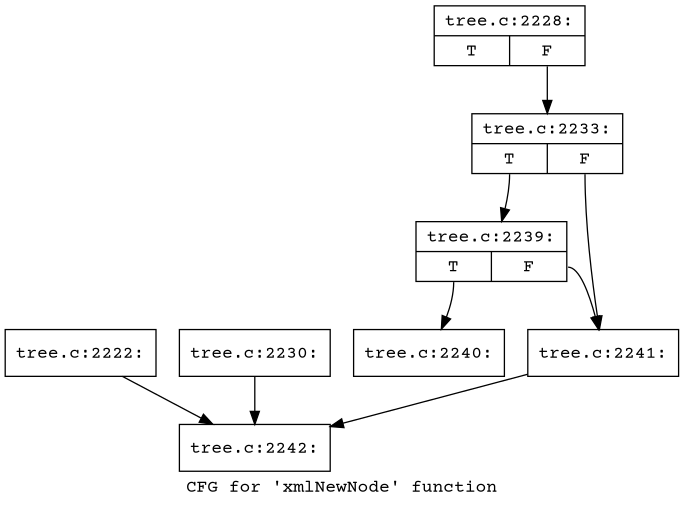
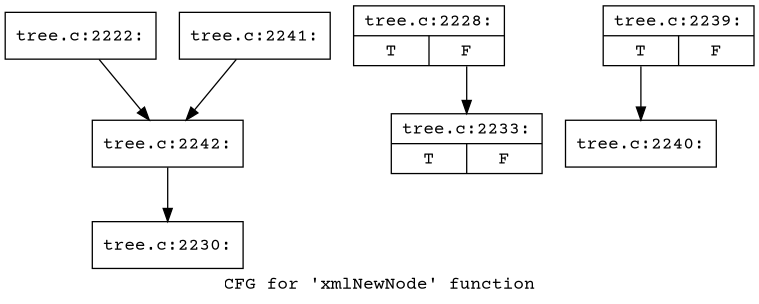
edge "tree.c:2233:" -> "tree.c:2239:": removed
edge "tree.c:2233:" -> "tree.c:2241:": removed
edge "tree.c:2239:" -> "tree.c:2241:": removed
edge "tree.c:2230:" -> "tree.c:2242:": reversed
